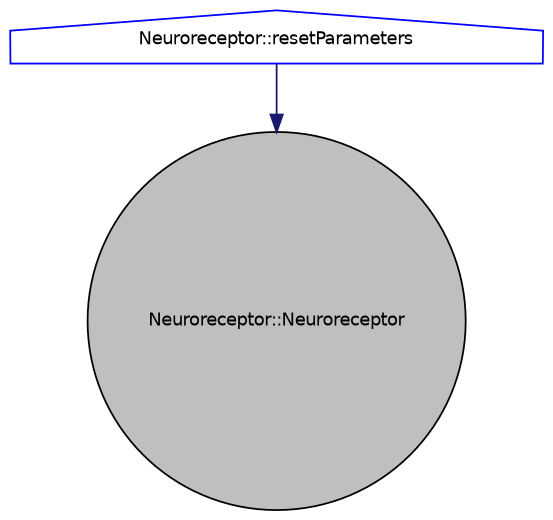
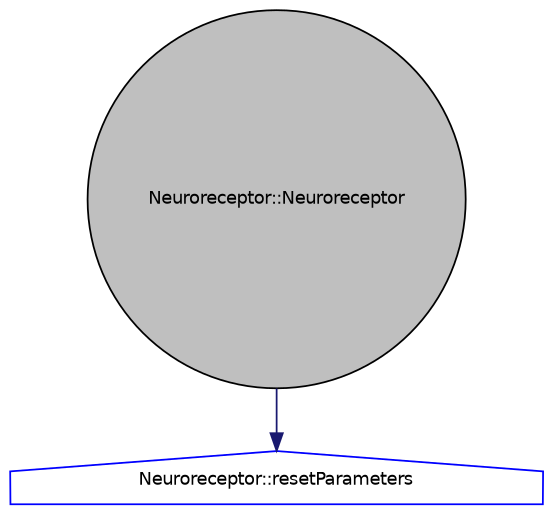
edge "Neuroreceptor::resetParameters" -> "Neuroreceptor::Neuroreceptor": reversed
